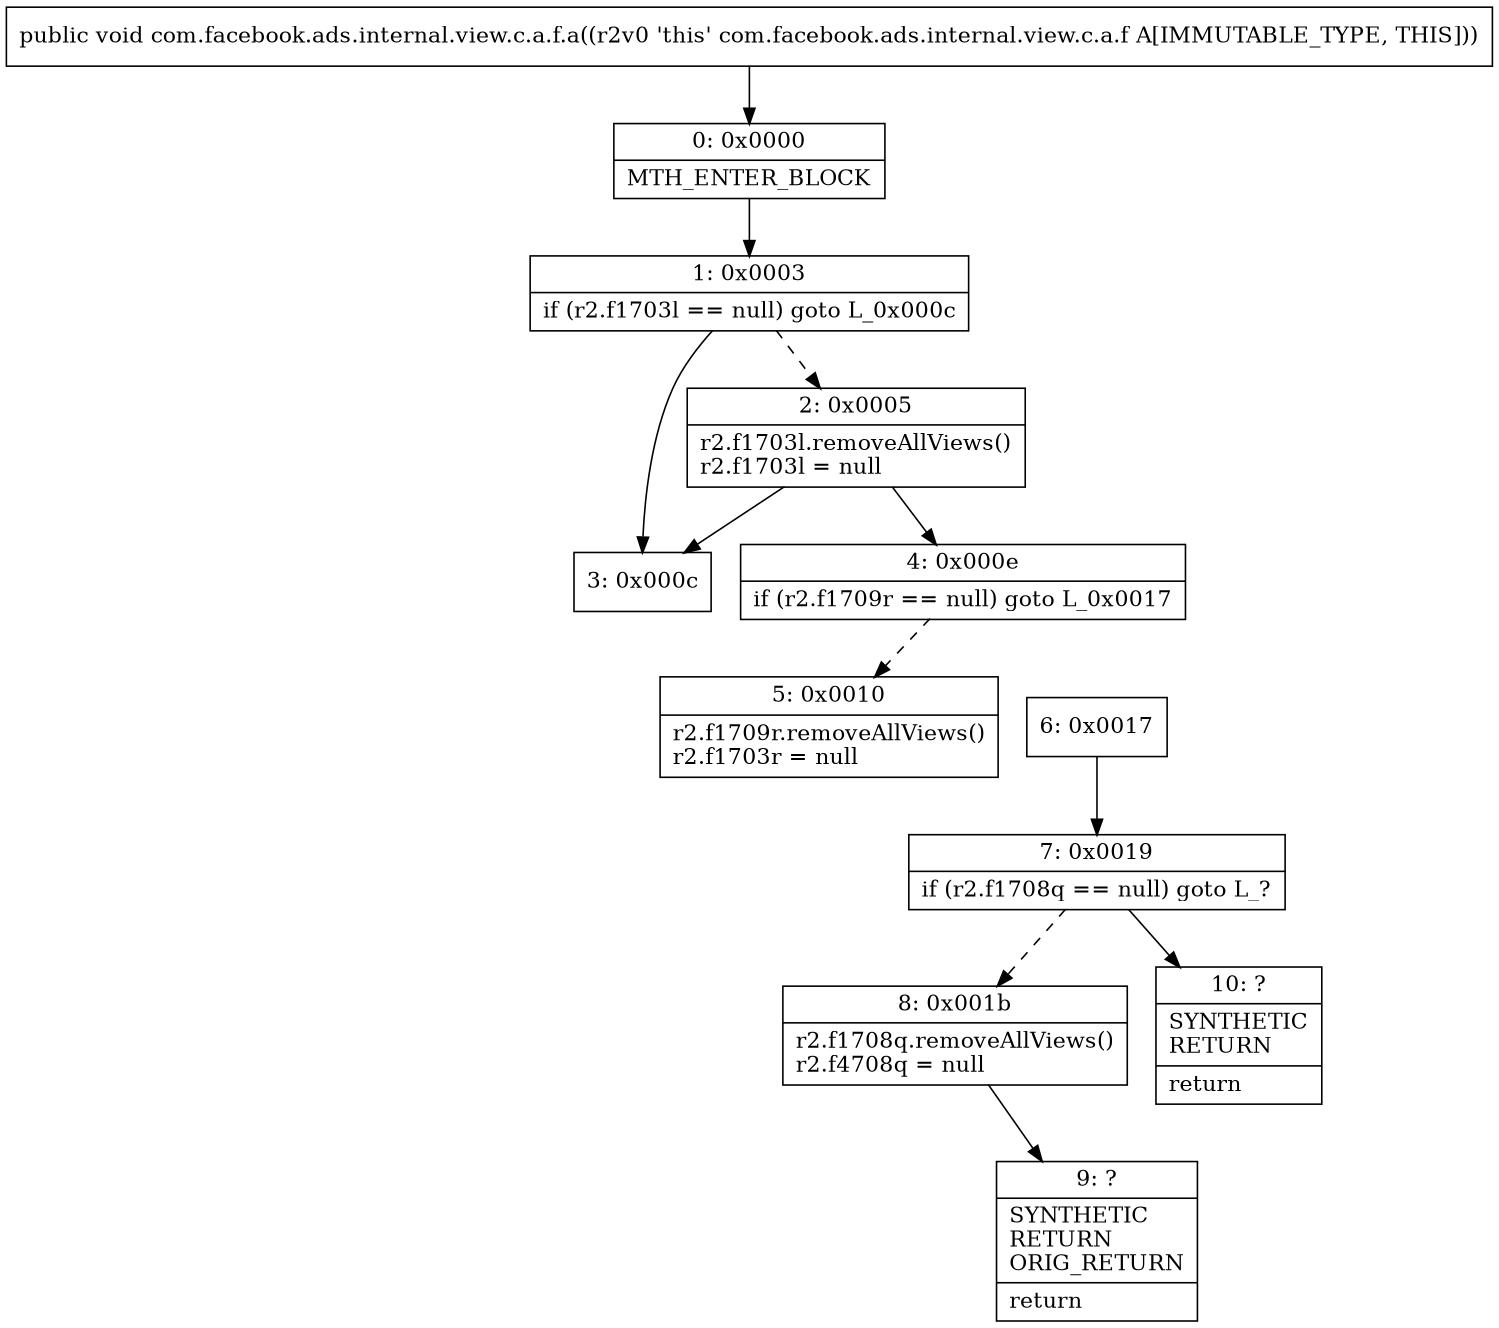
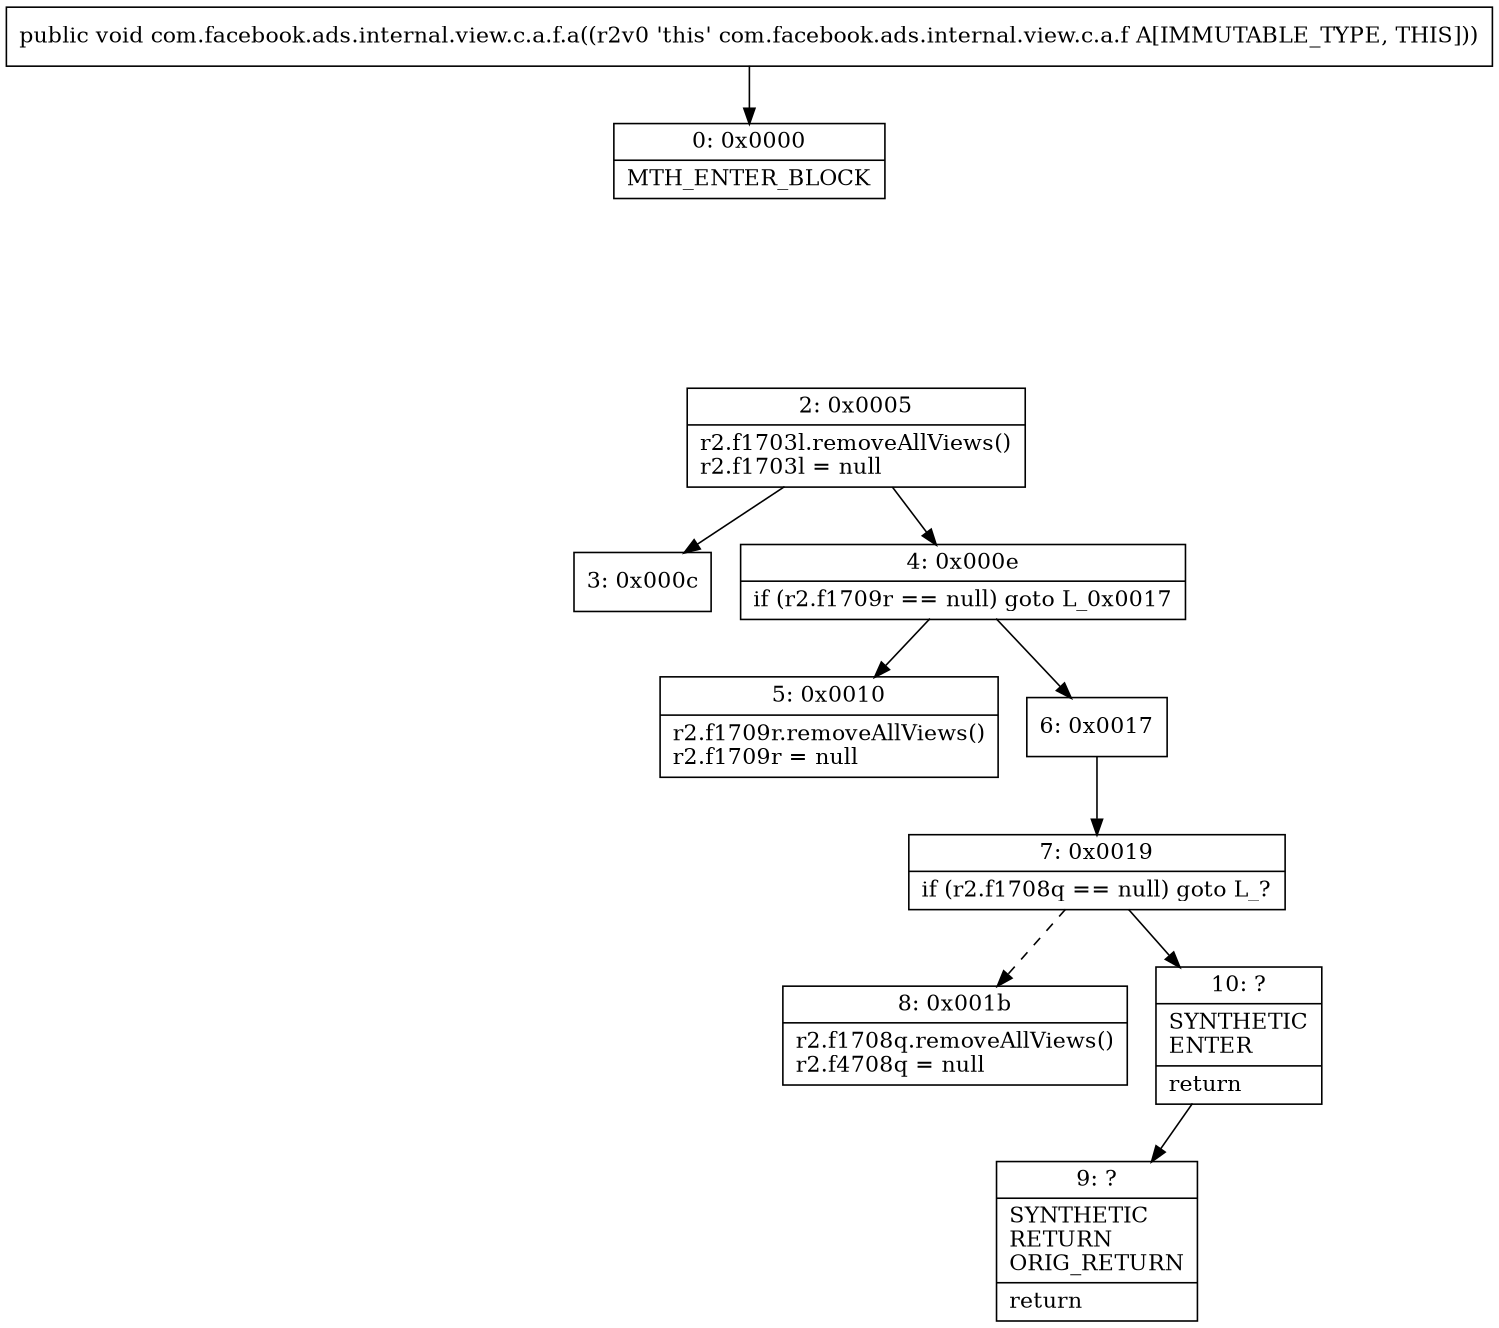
node "1: 0x0003": removed
edge "4: 0x000e" -> "5: 0x0010": style dashed -> solid
edge "4: 0x000e" -> "6: 0x0017": added
node "5: 0x0010": text "r2.f1703r = null" -> "r2.f1709r = null"
node "10: ?": text "RETURN" -> "ENTER"
edge "8: 0x001b" -> "9: ?": now "10: ?" -> "9: ?"
